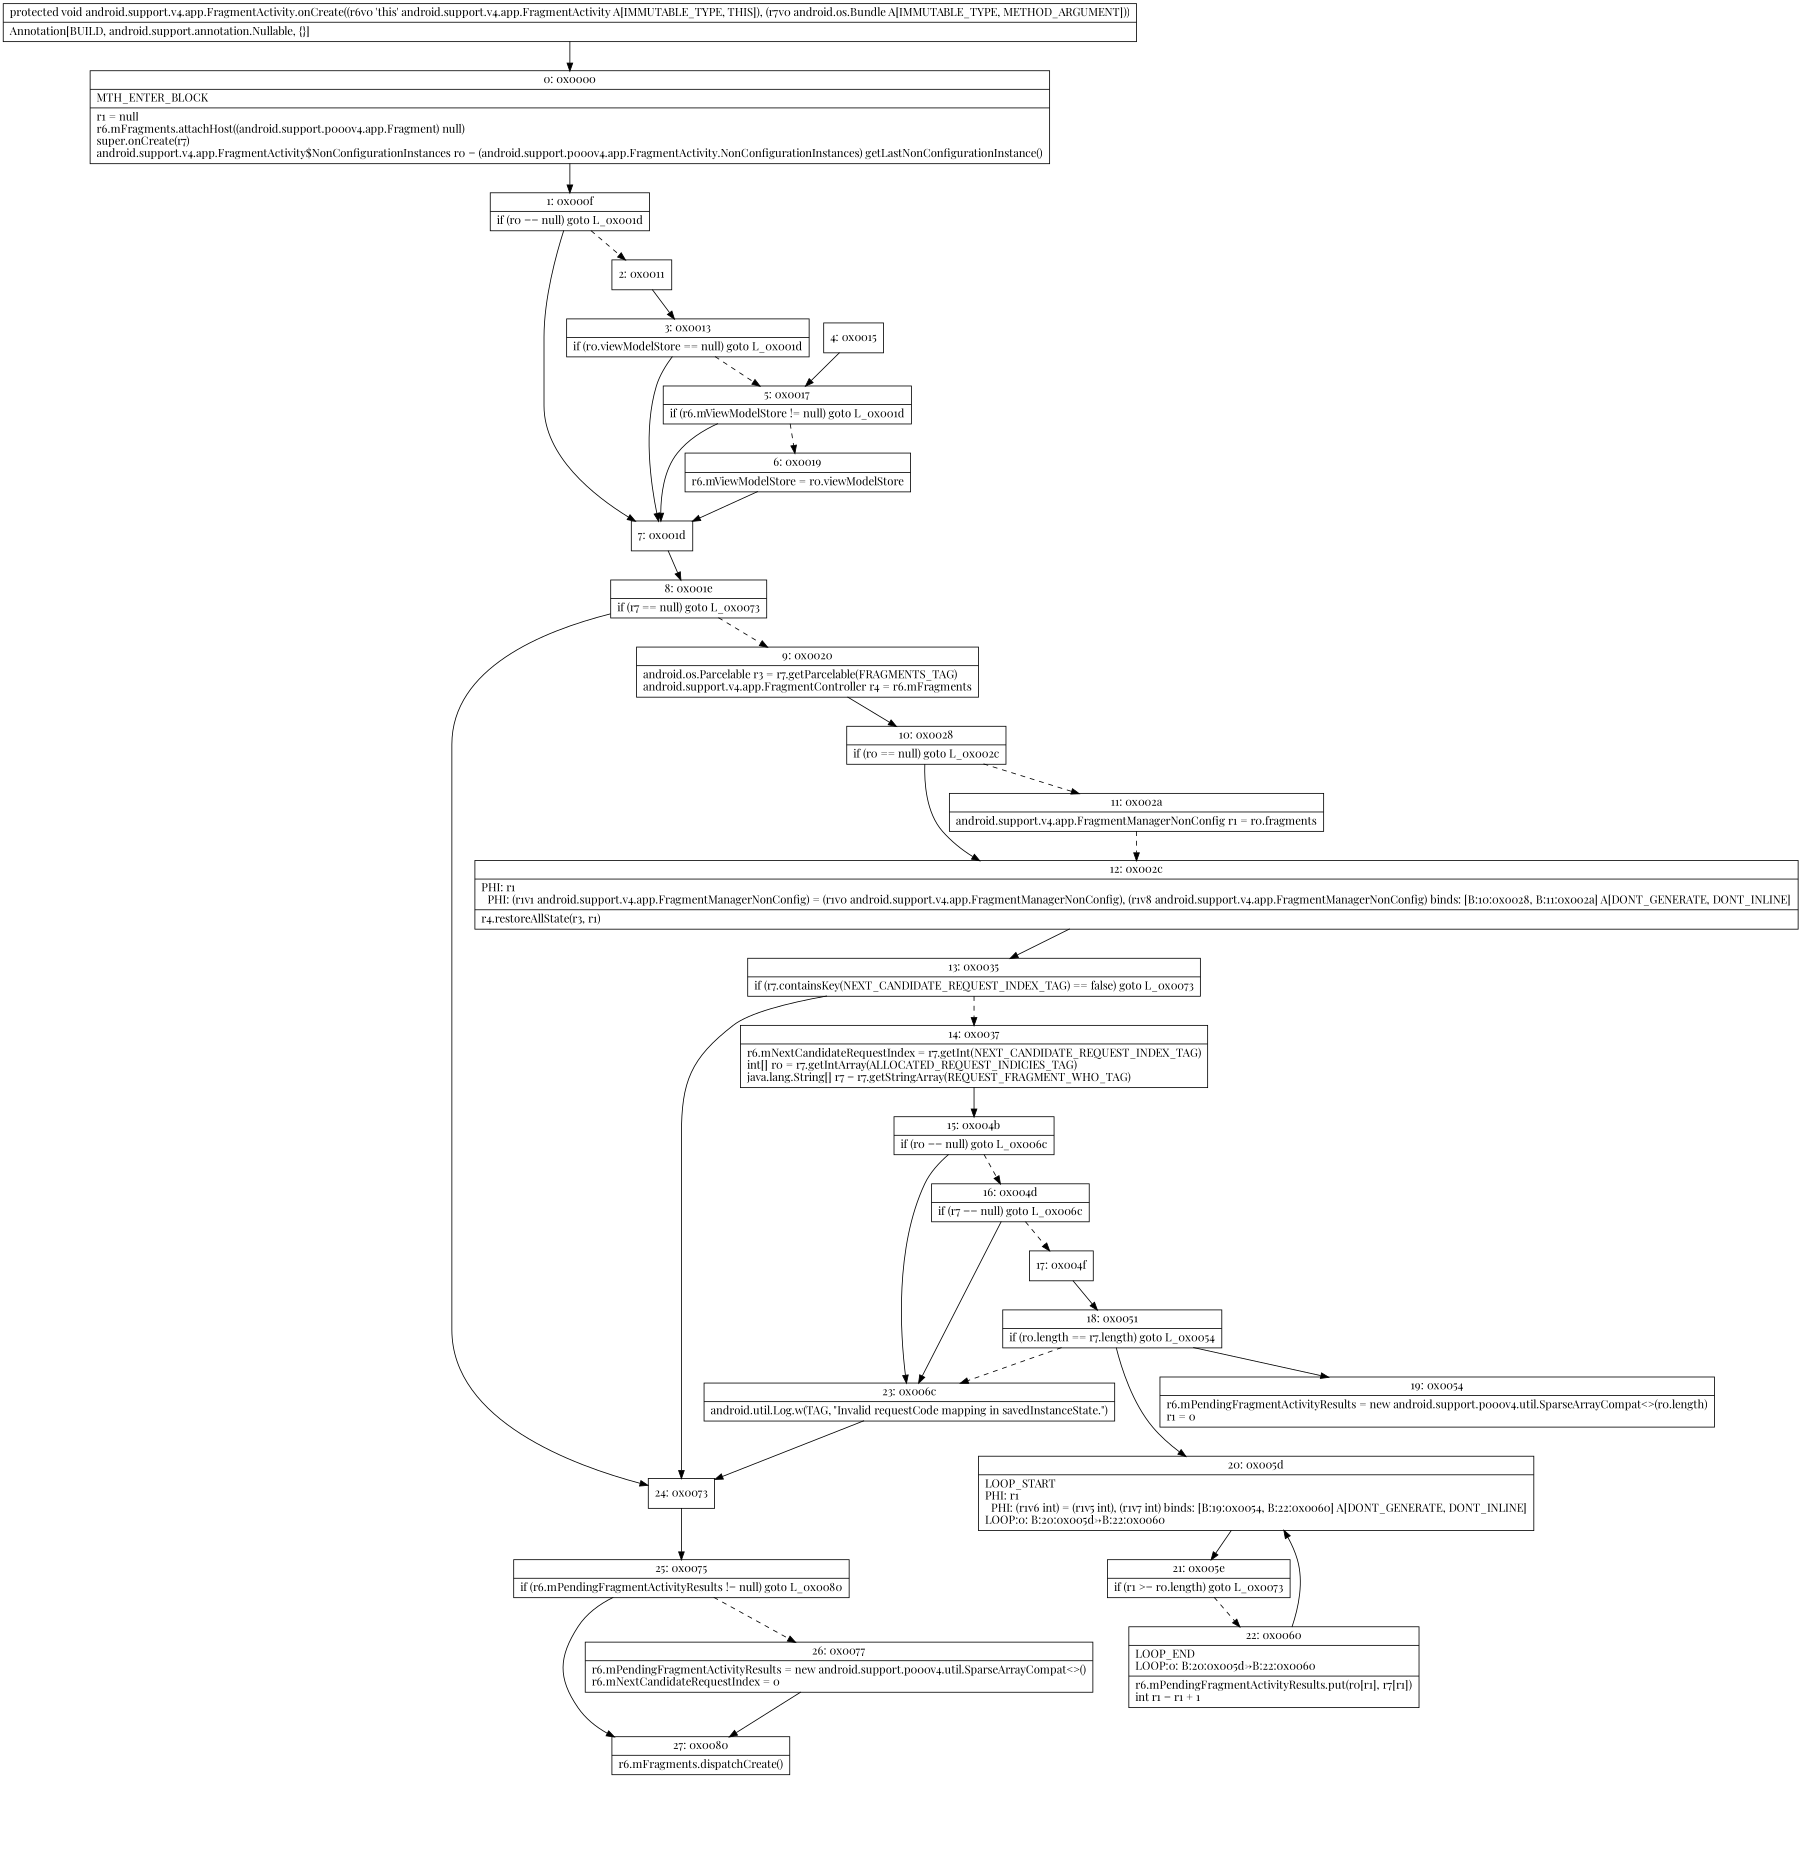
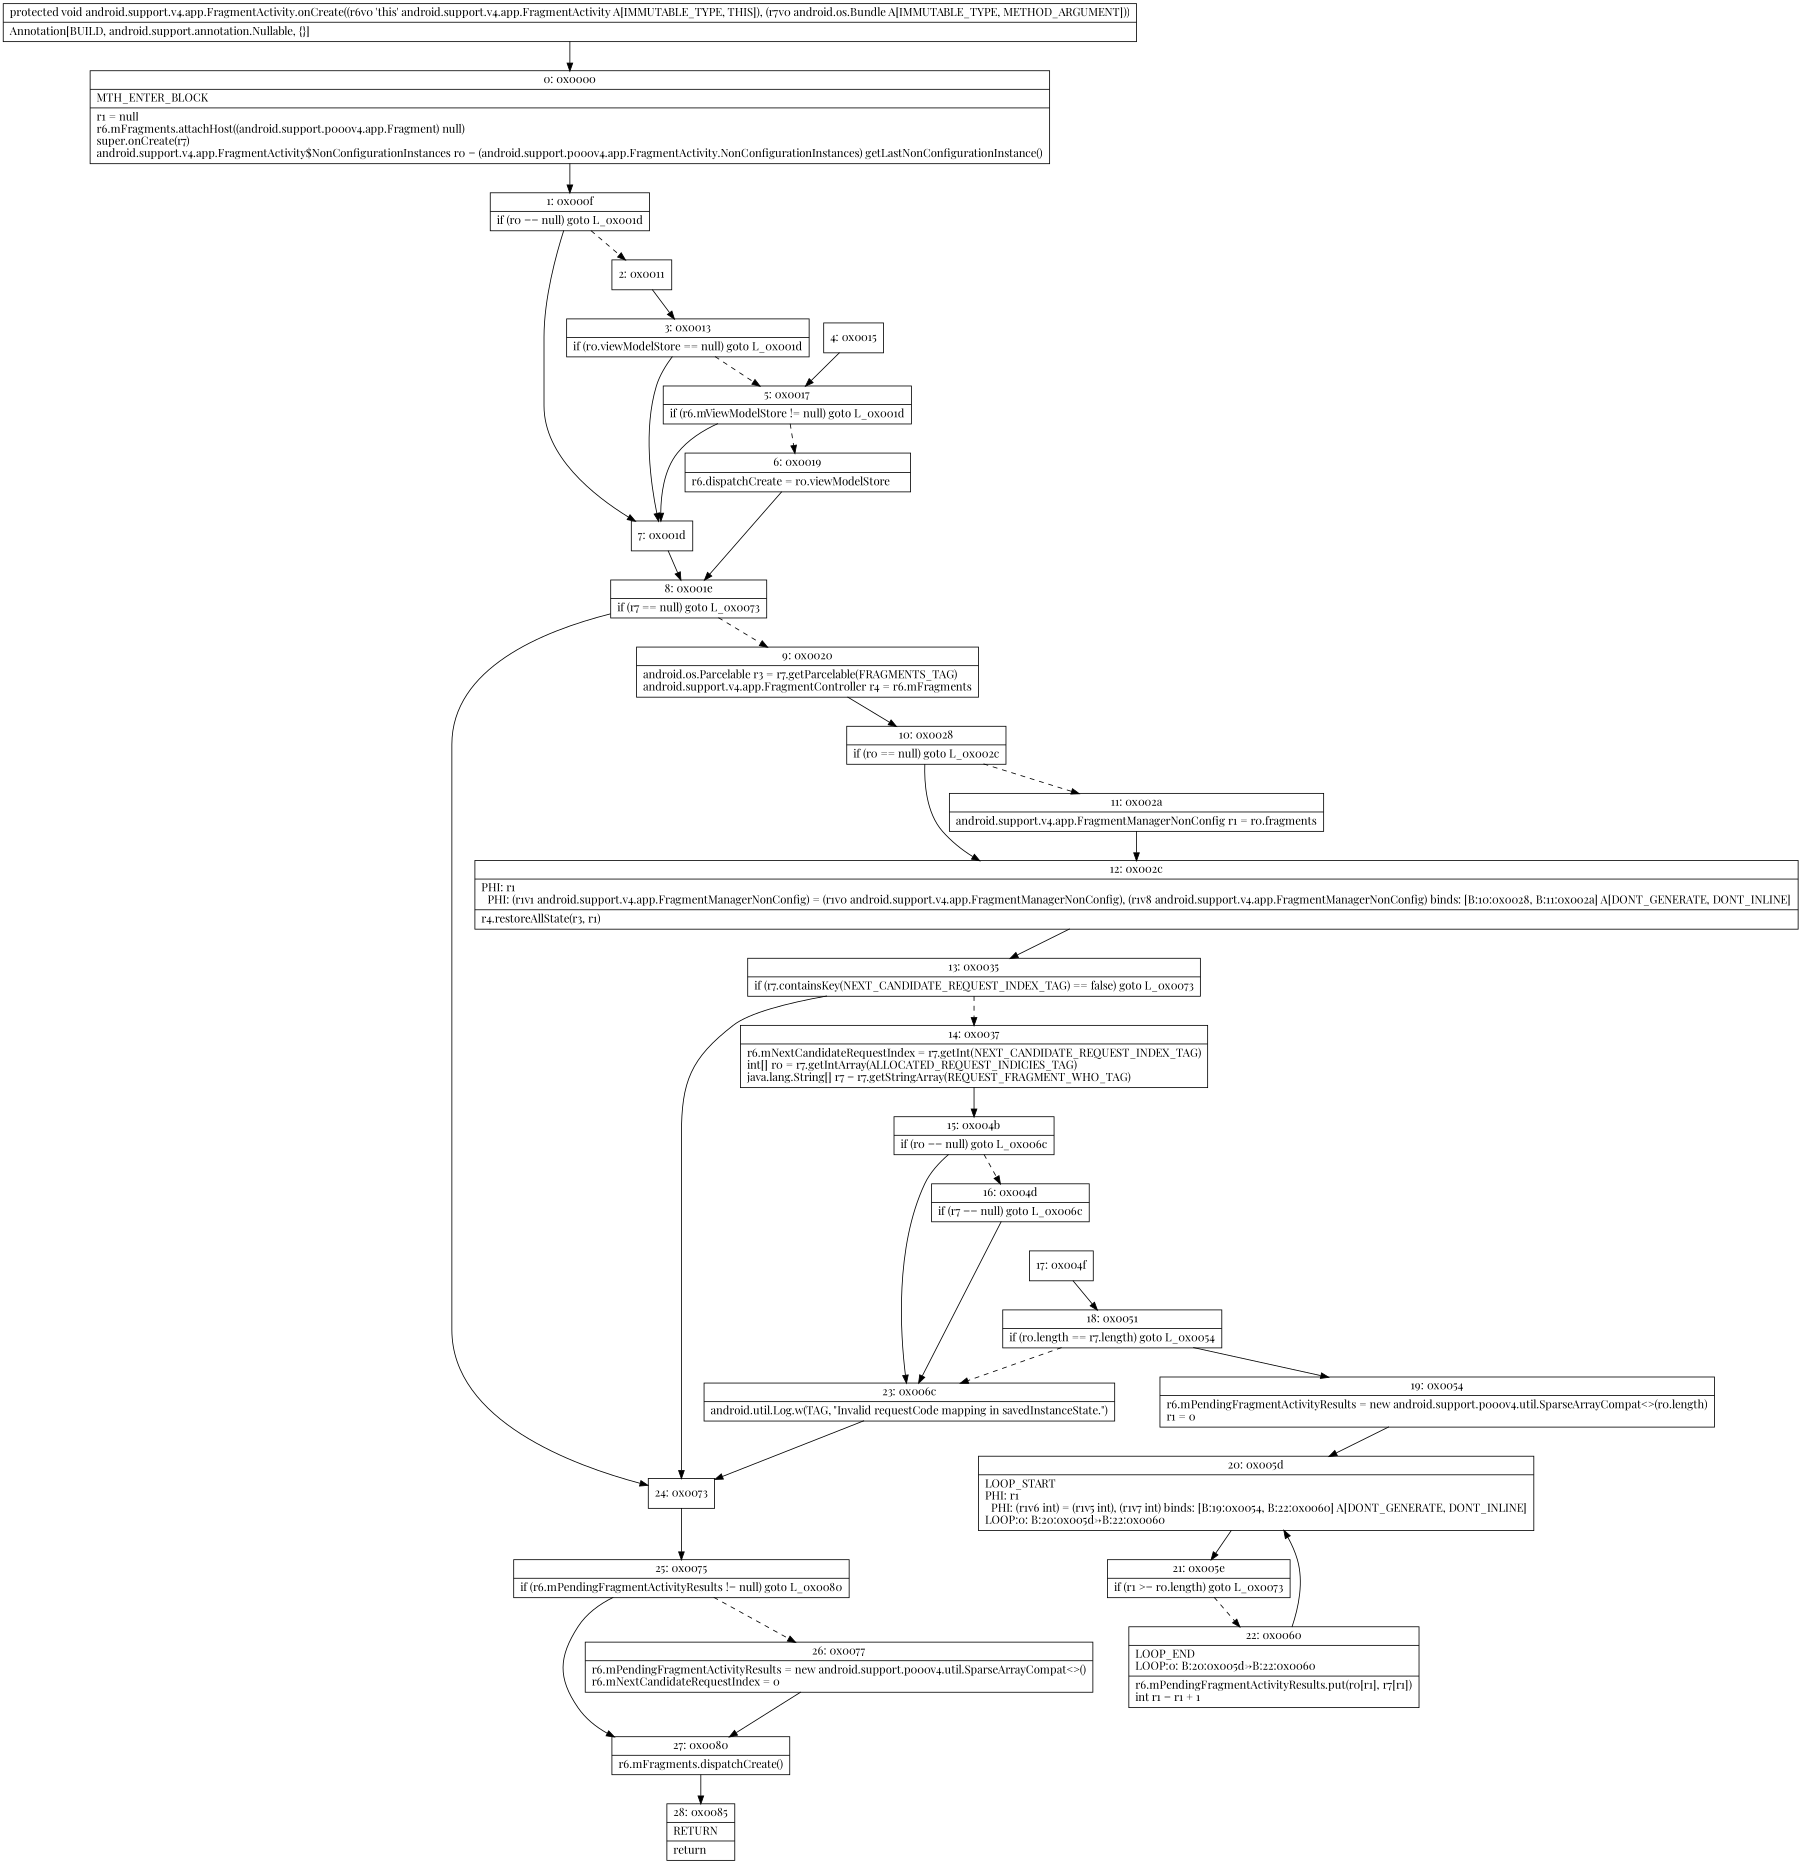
node "6: 0x0019": text "r6.mViewModelStore = r0.viewModelStore" -> "r6.dispatchCreate = r0.viewModelStore"
edge "6: 0x0019" -> "7: 0x001d": now "6: 0x0019" -> "8: 0x001e"
edge "11: 0x002a" -> "12: 0x002c": style dashed -> solid
edge "16: 0x004d" -> "17: 0x004f": removed
edge "18: 0x0051" -> "20: 0x005d": now "19: 0x0054" -> "20: 0x005d"
node "28: 0x0085": added
